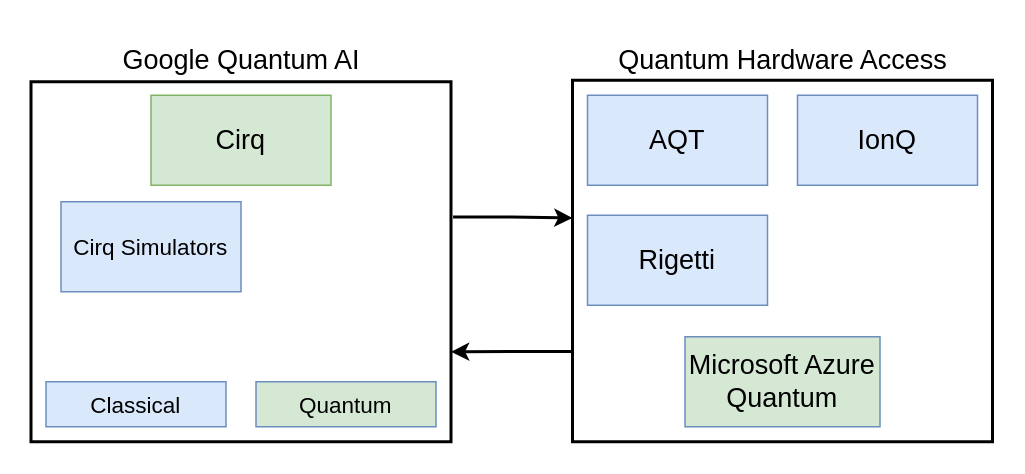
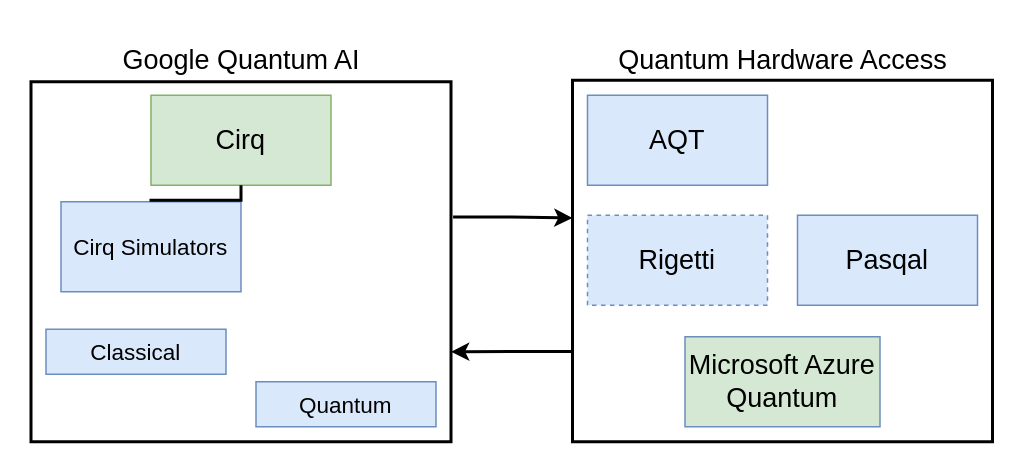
node "IonQ": removed
edge "Cirq" -- "Cirq Simulators": added
node "Rigetti": style solid -> dashed
node "Pasqal": added
node "Classical": moved (136, 404) -> (136, 352)
node "Quantum": fillcolor #d5e8d4 -> #dae8fc
